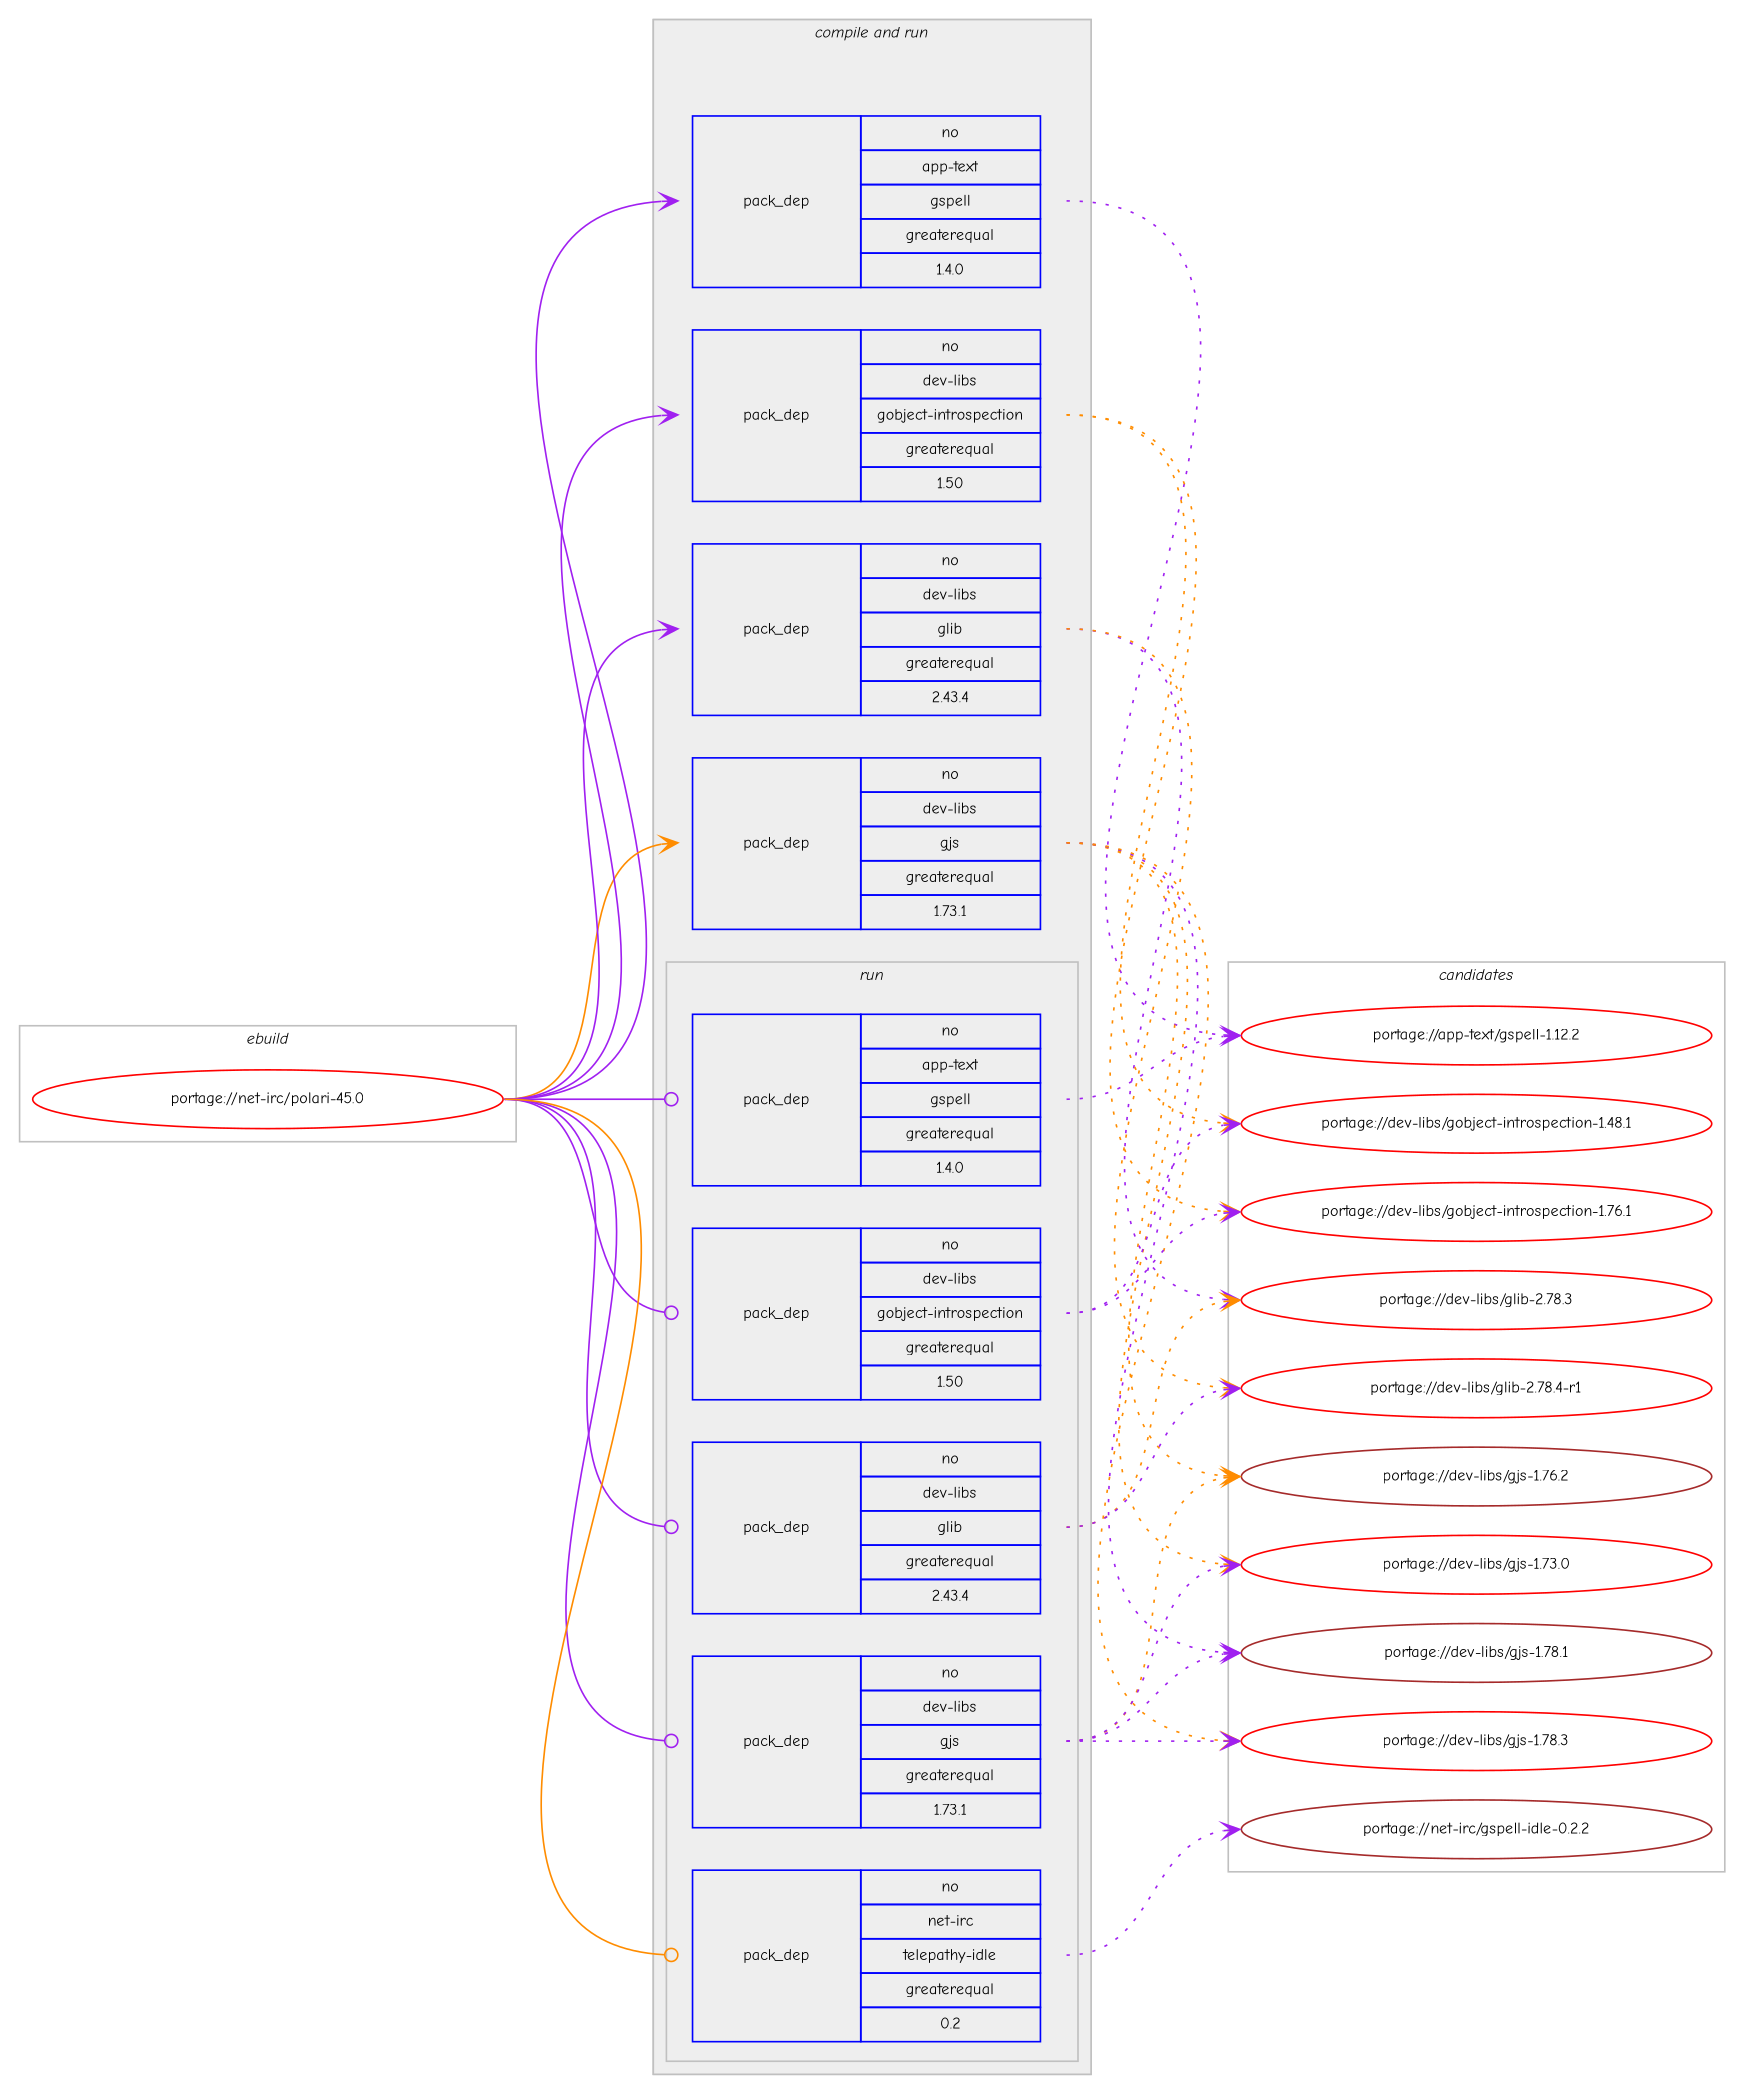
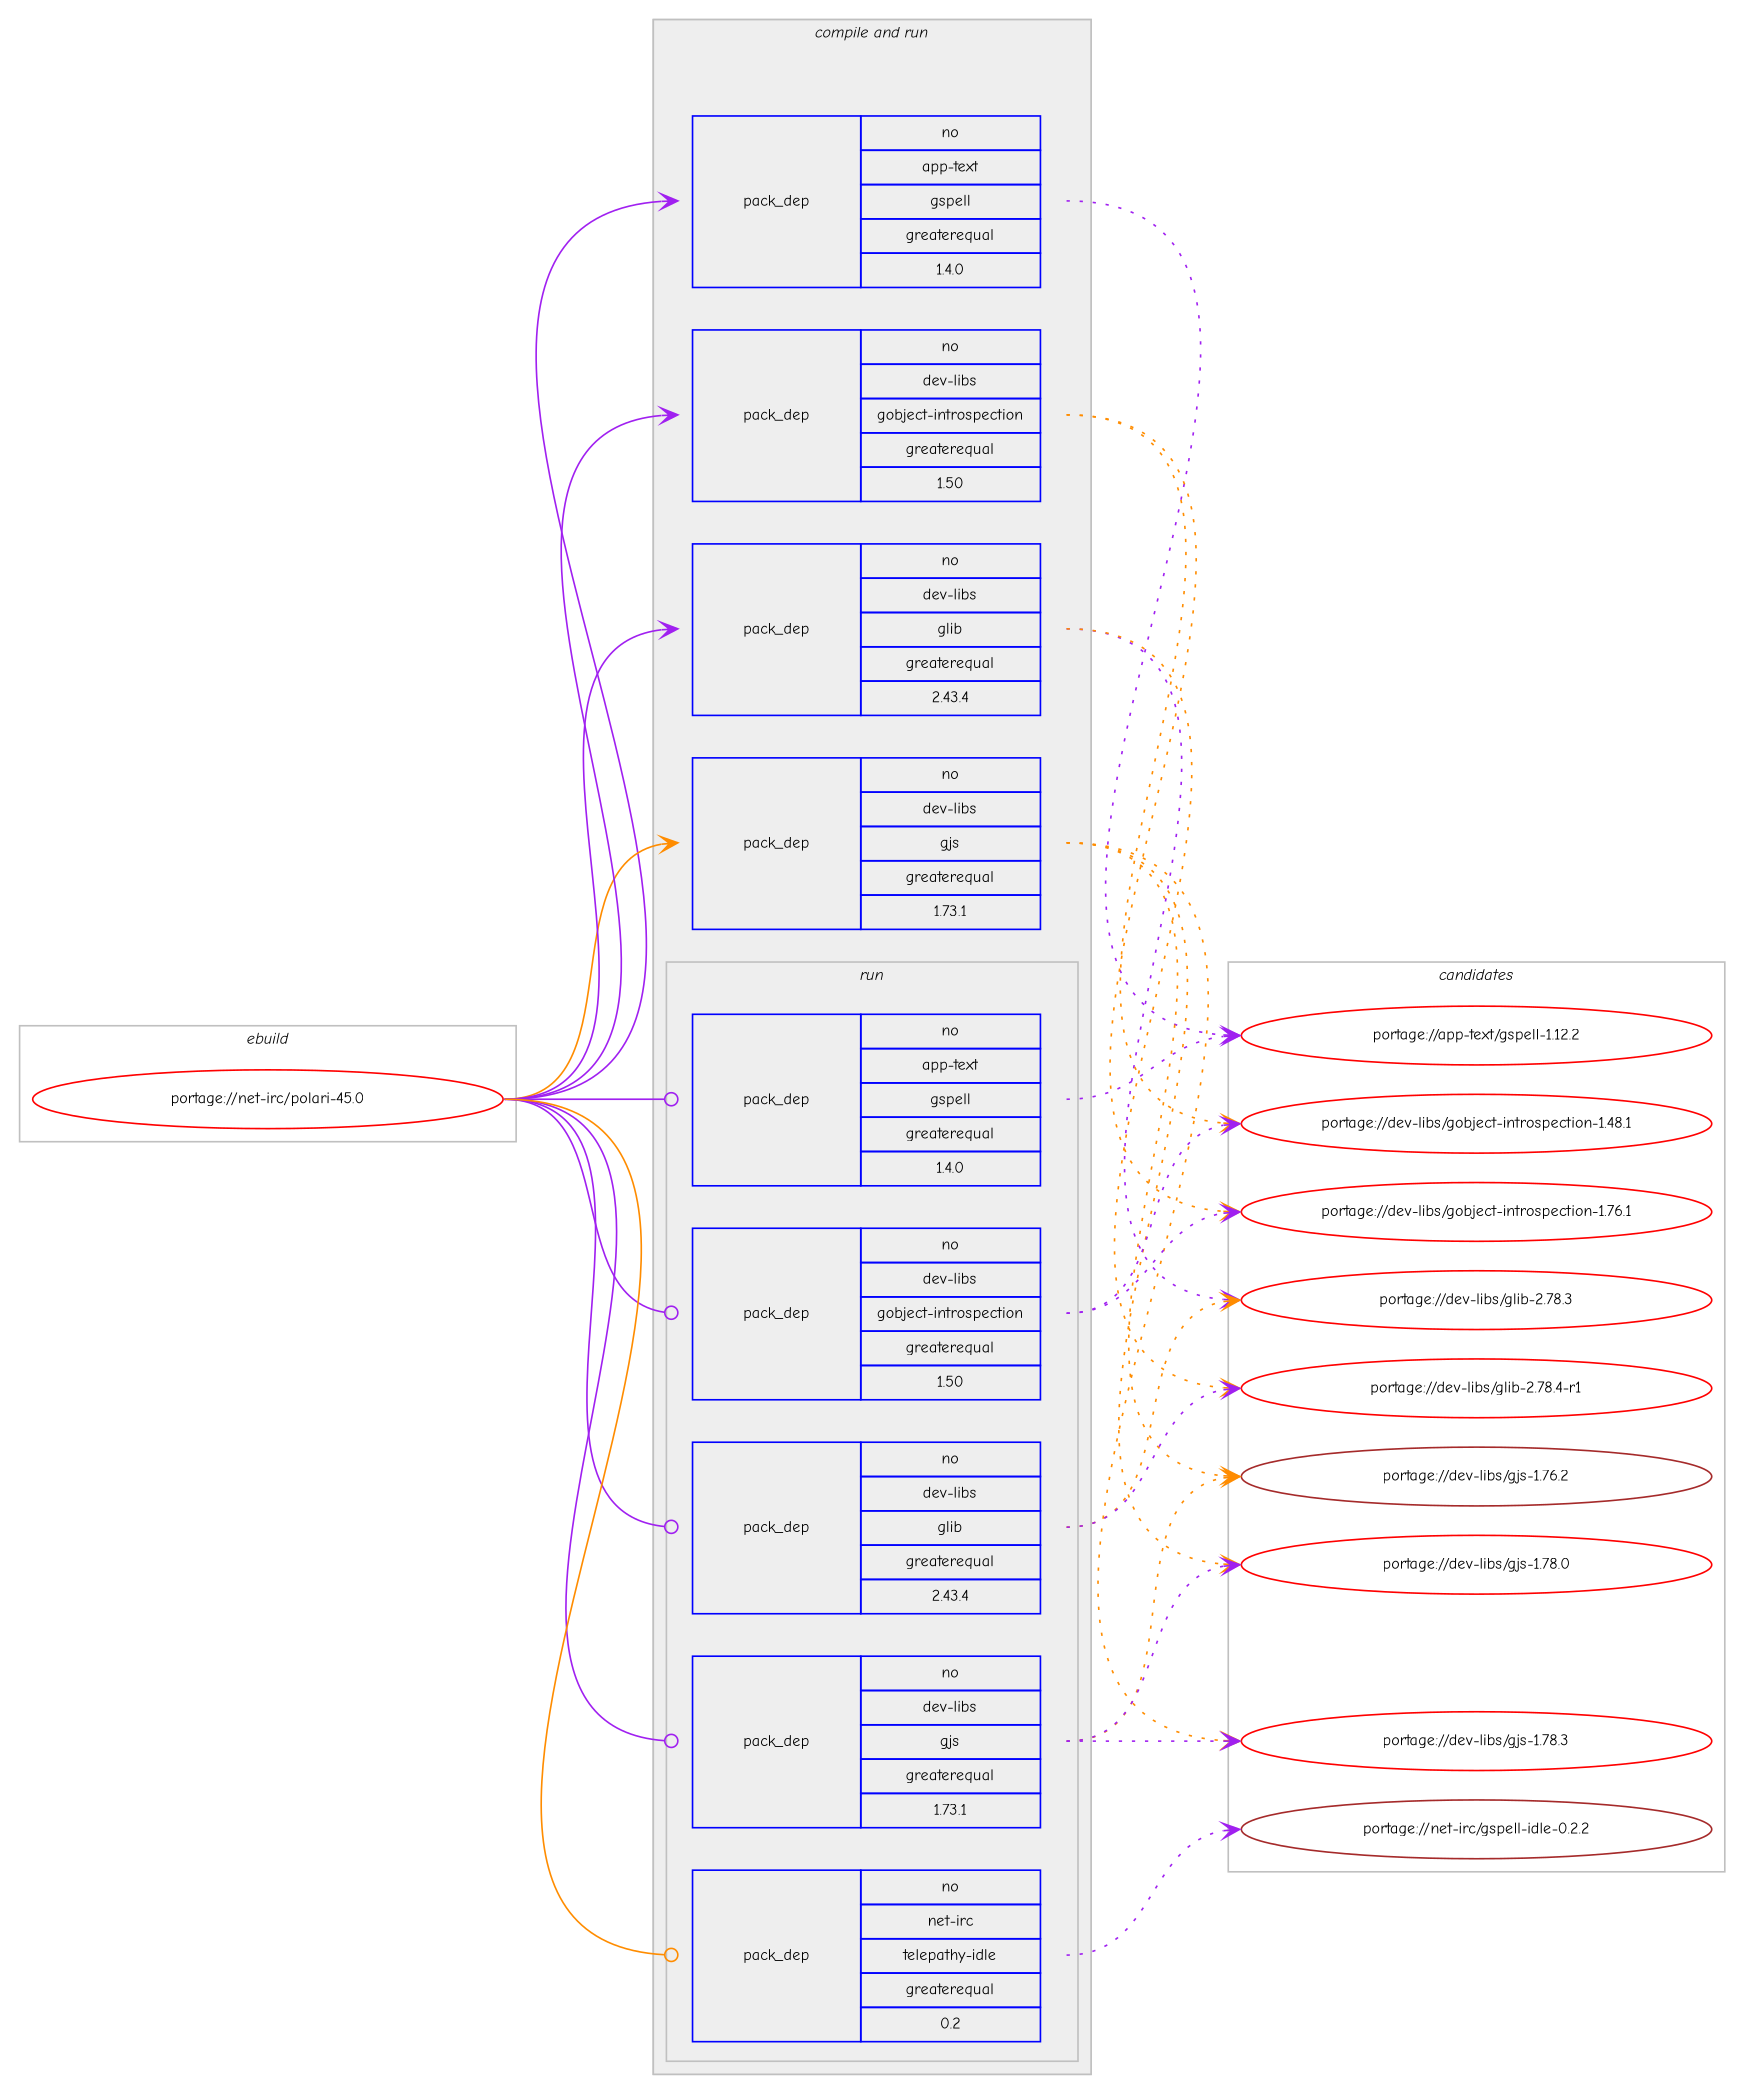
node "portage://dev-libs/gjs-1.73.0": label "portage://dev-libs/gjs-1.73.0" -> "portage://dev-libs/gjs-1.78.0"
node "portage://dev-libs/gjs-1.78.1": removed
